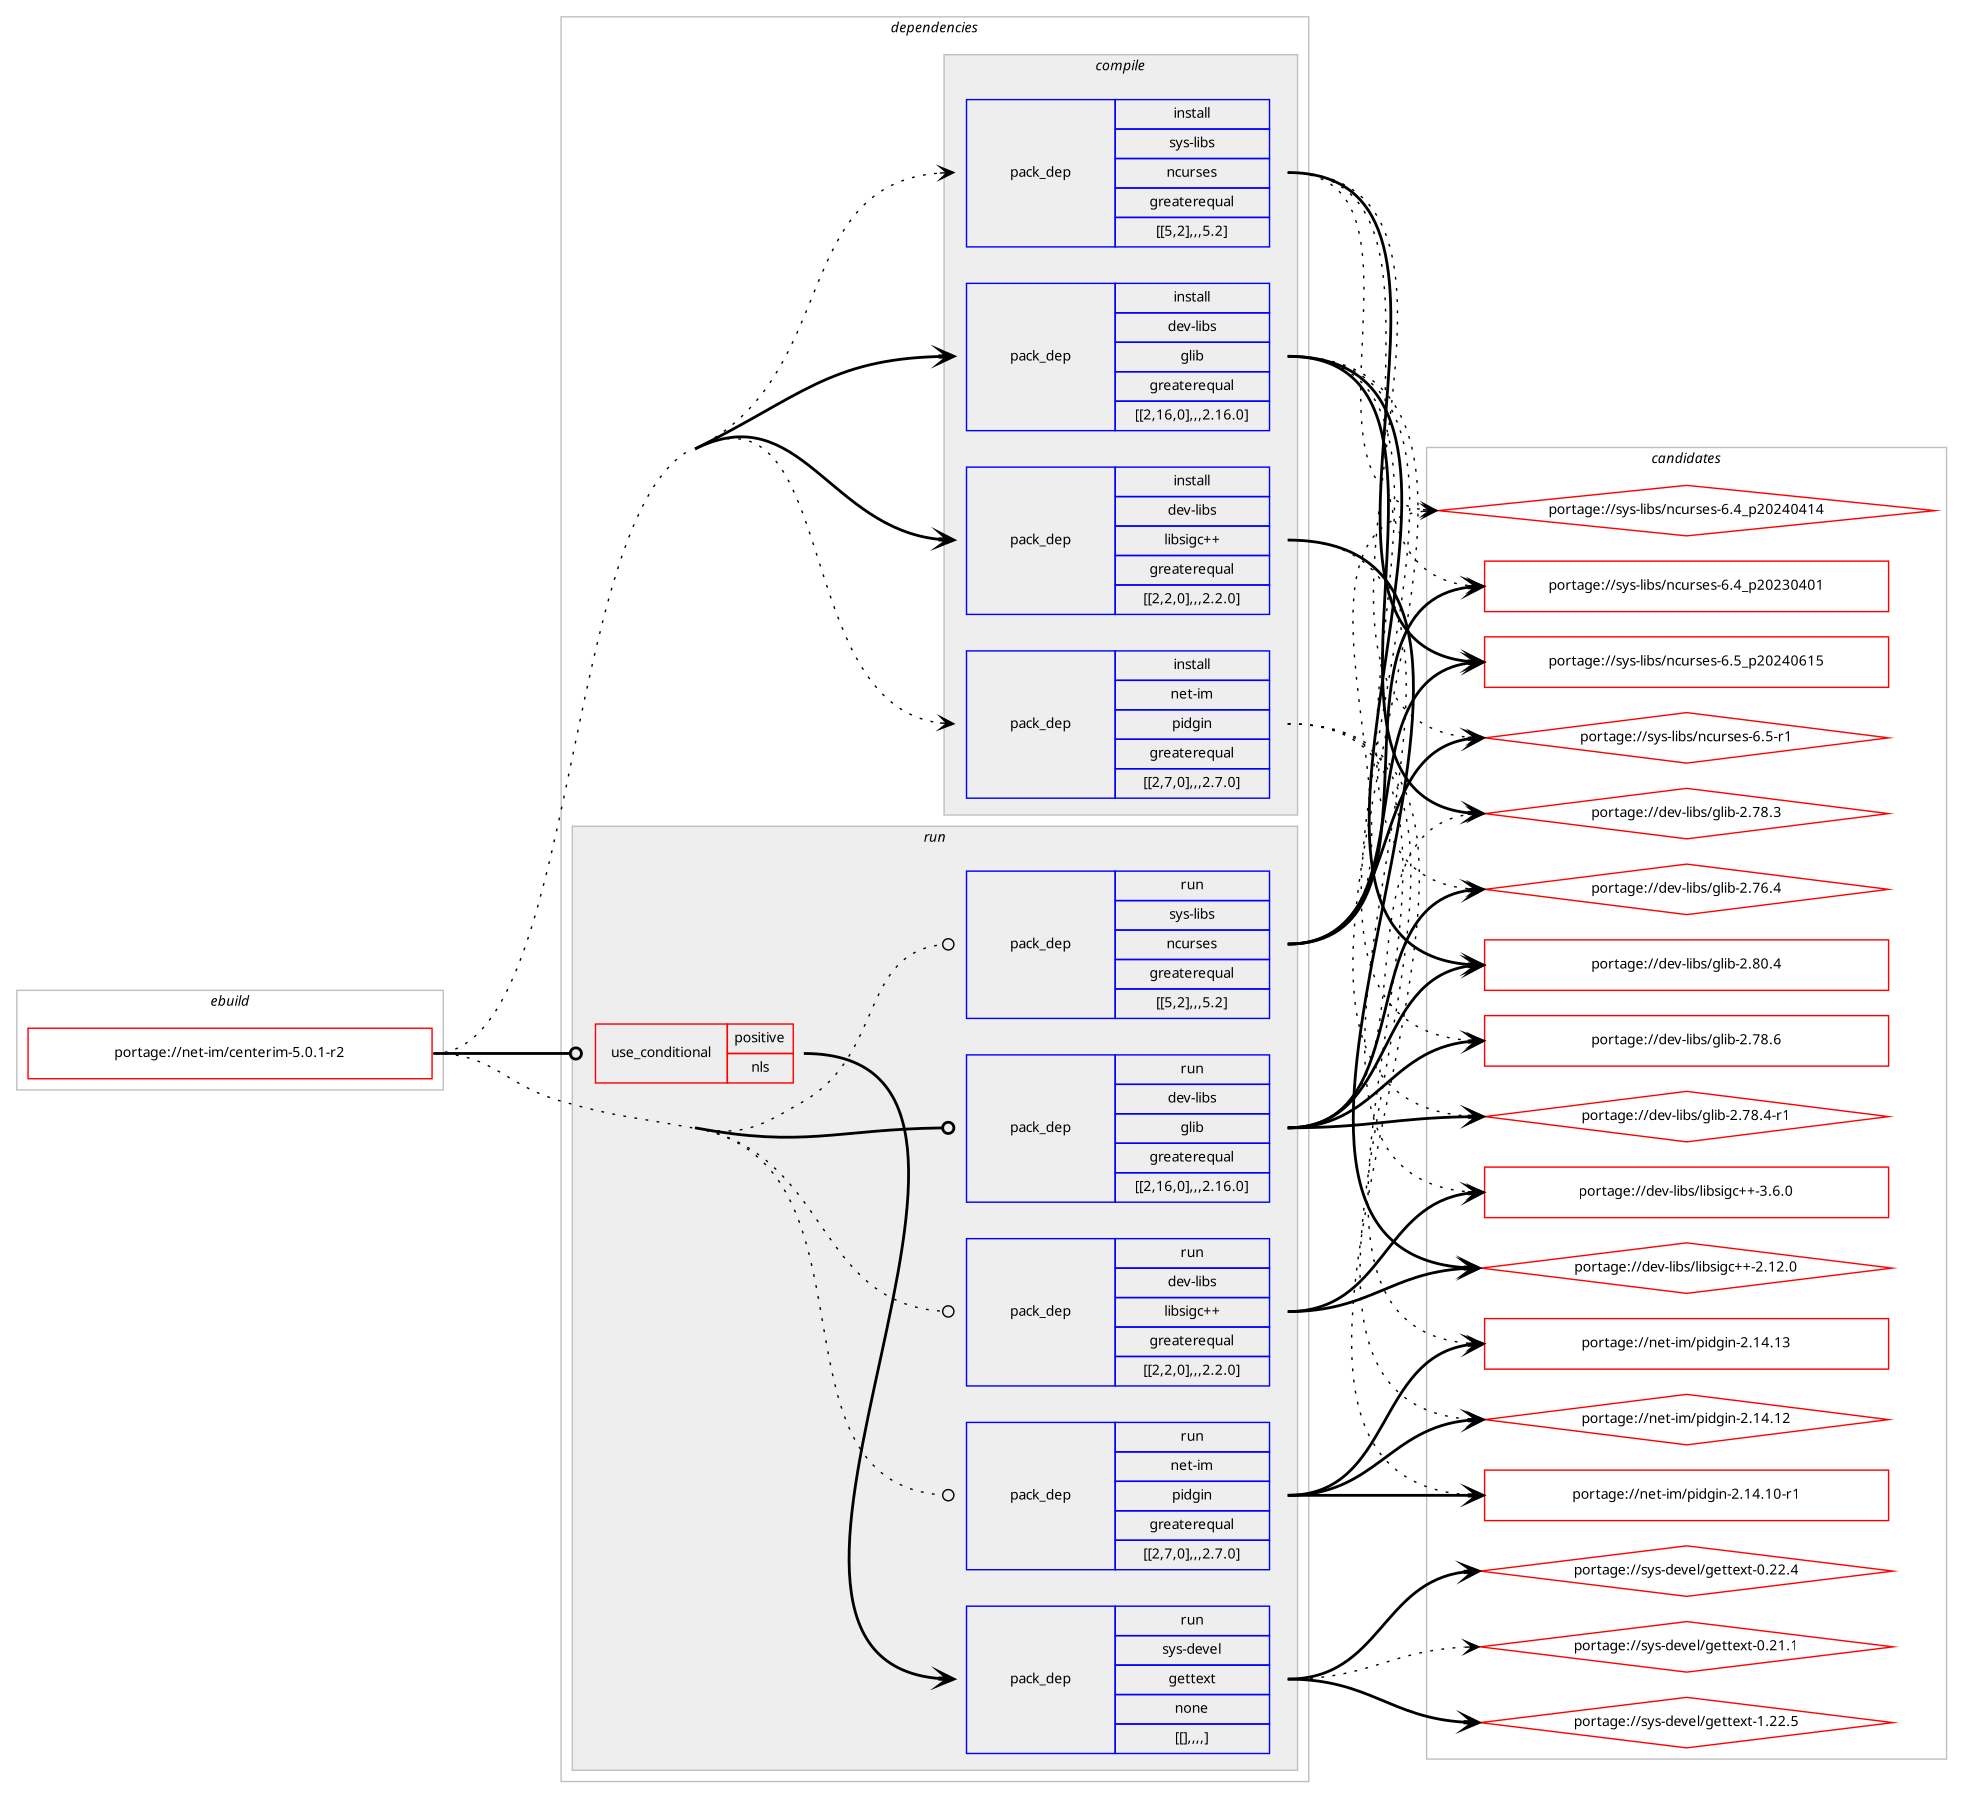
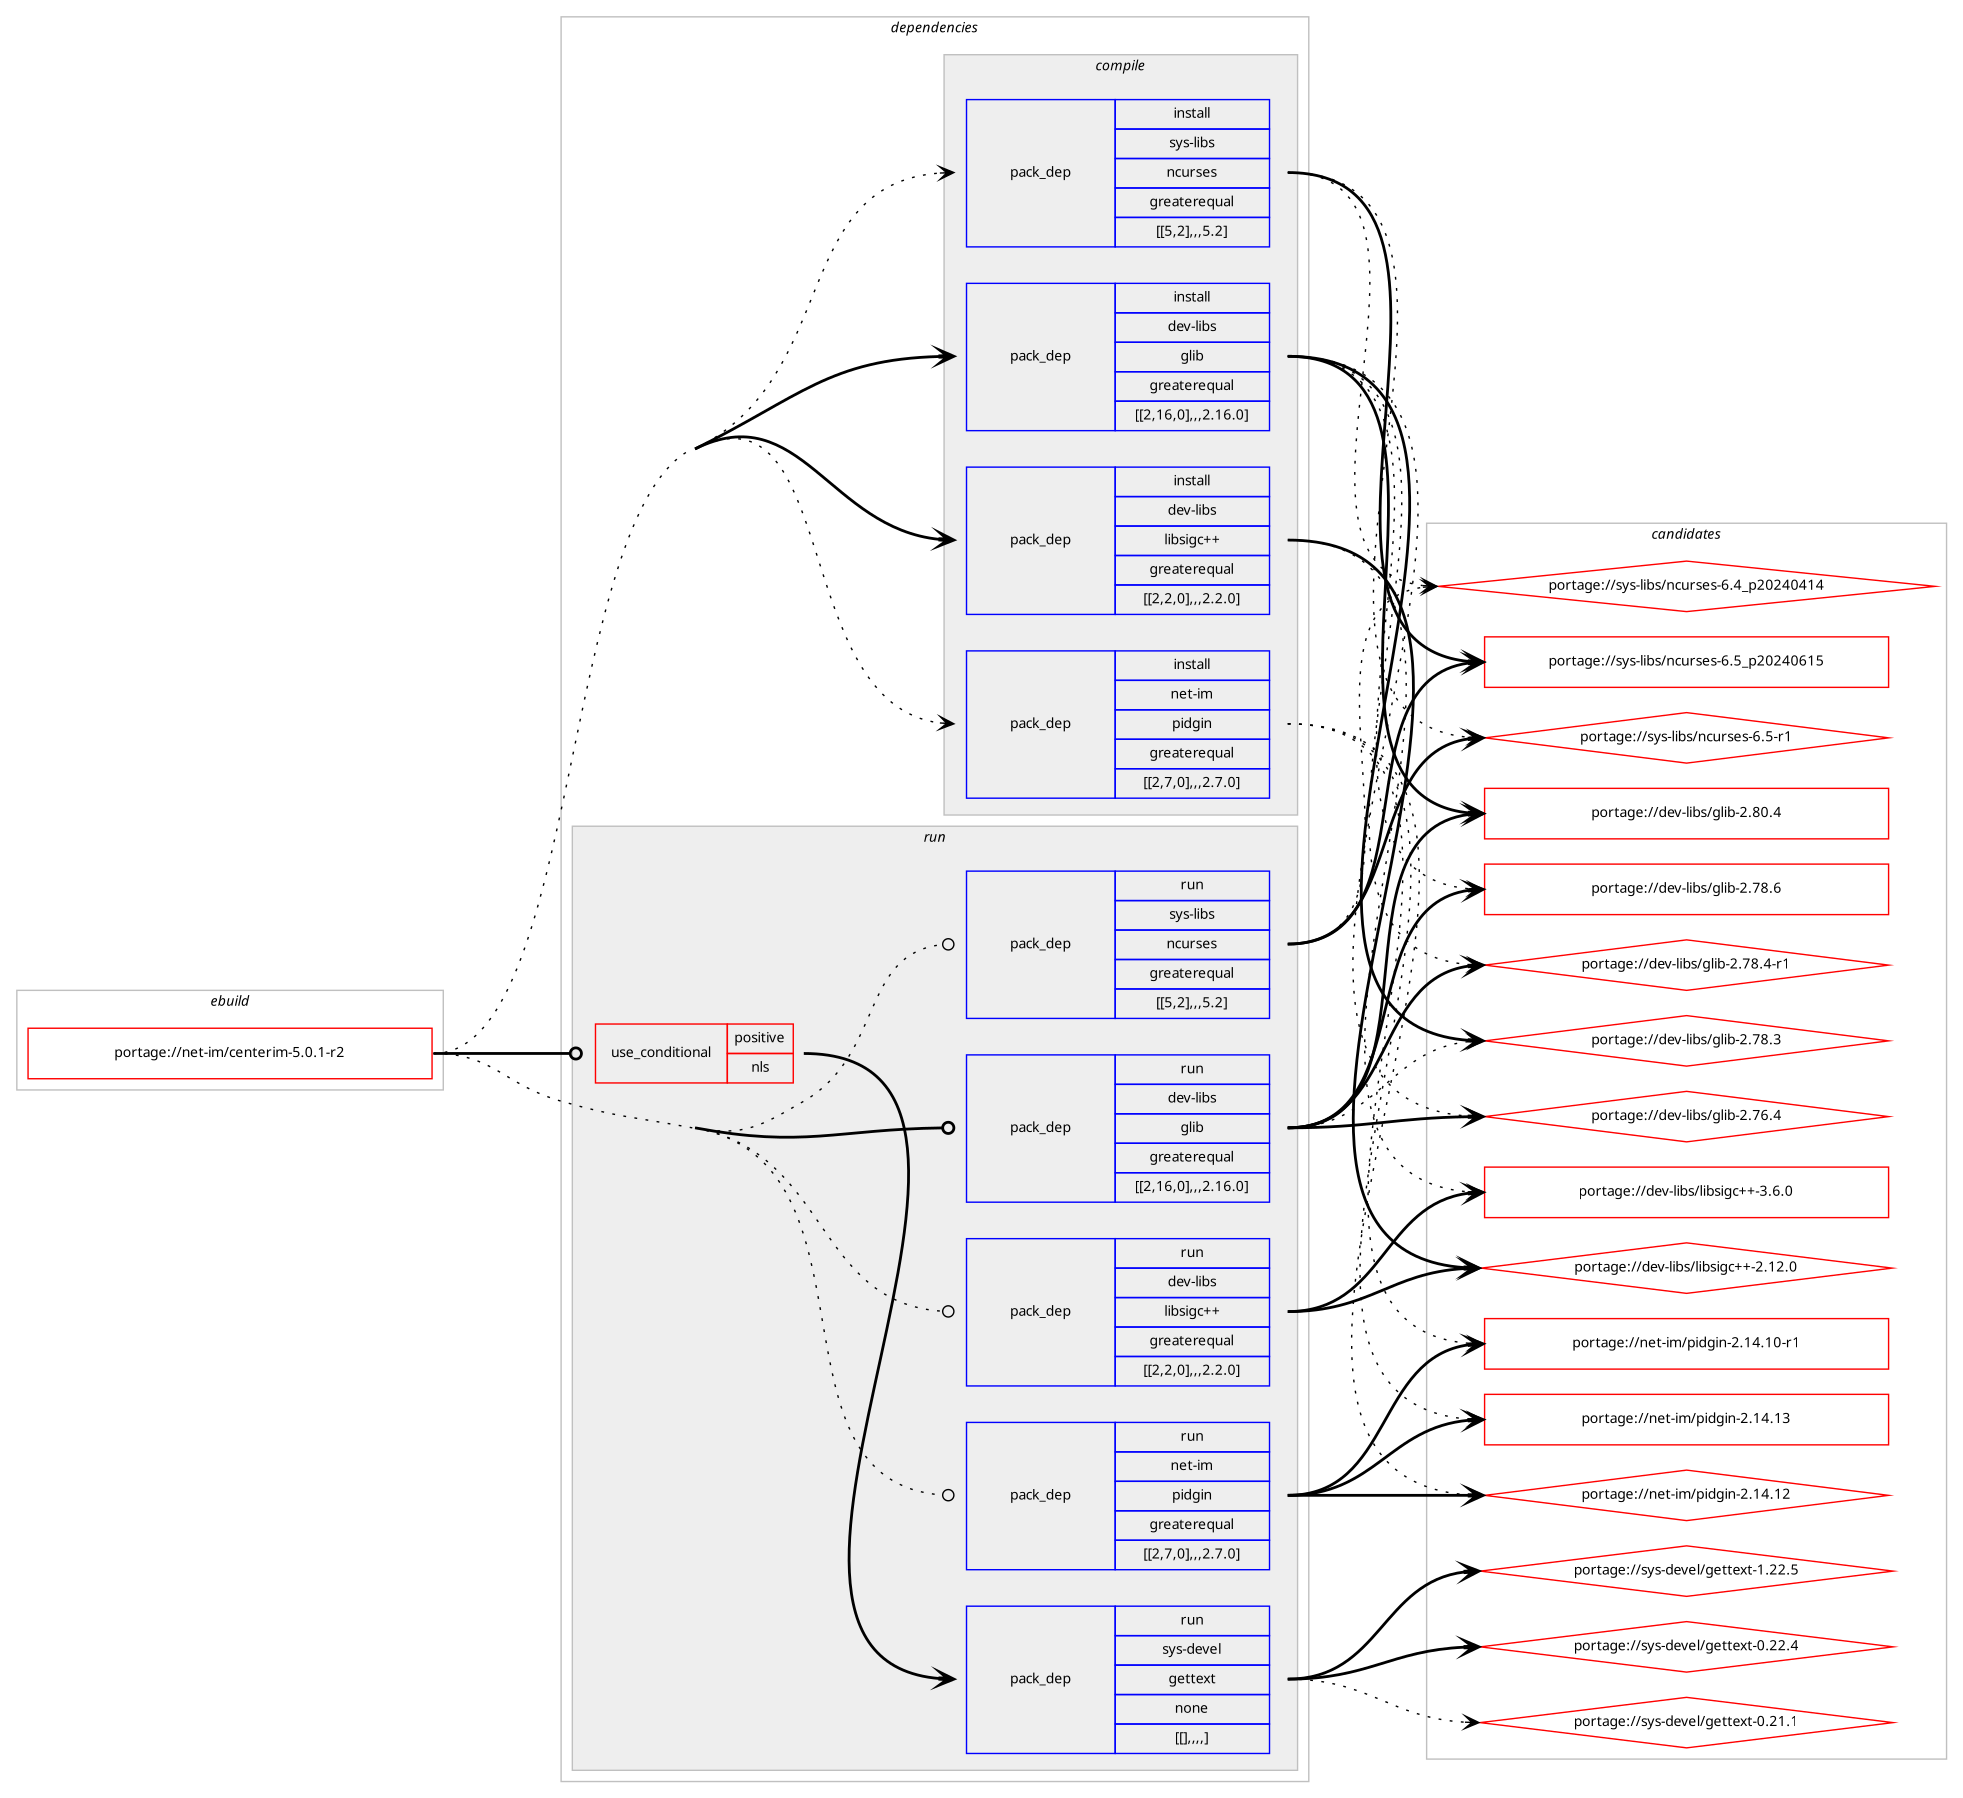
node "portage://sys-libs/ncurses-6.4_p20230401": removed
